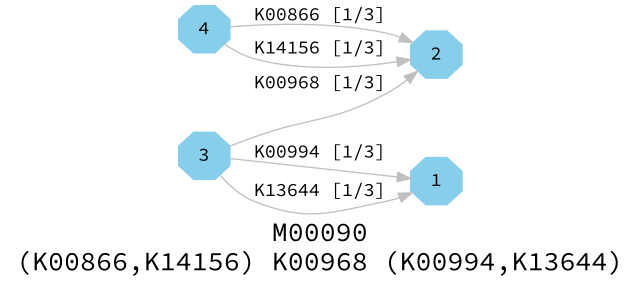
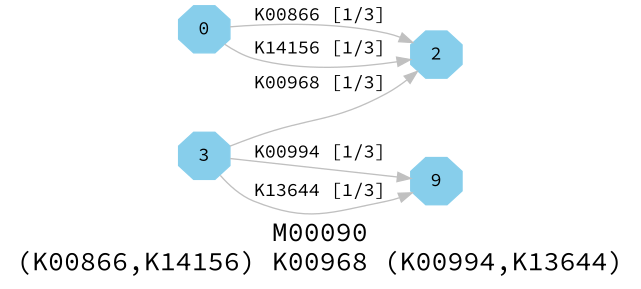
node "4": label "4" -> "0"
node "1": label "1" -> "9"
